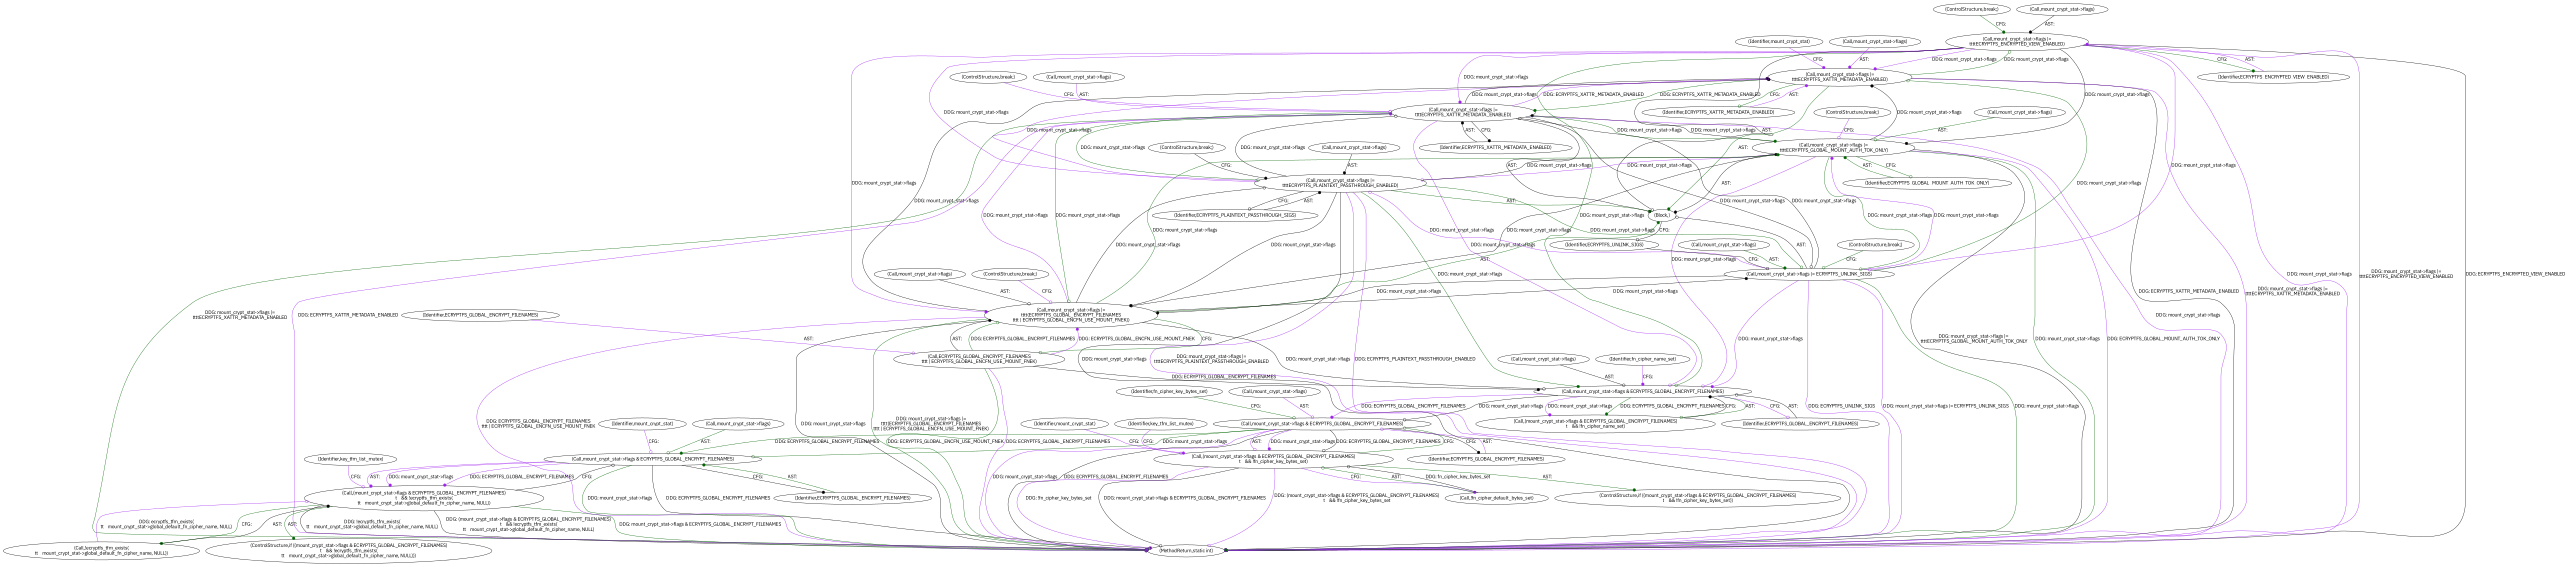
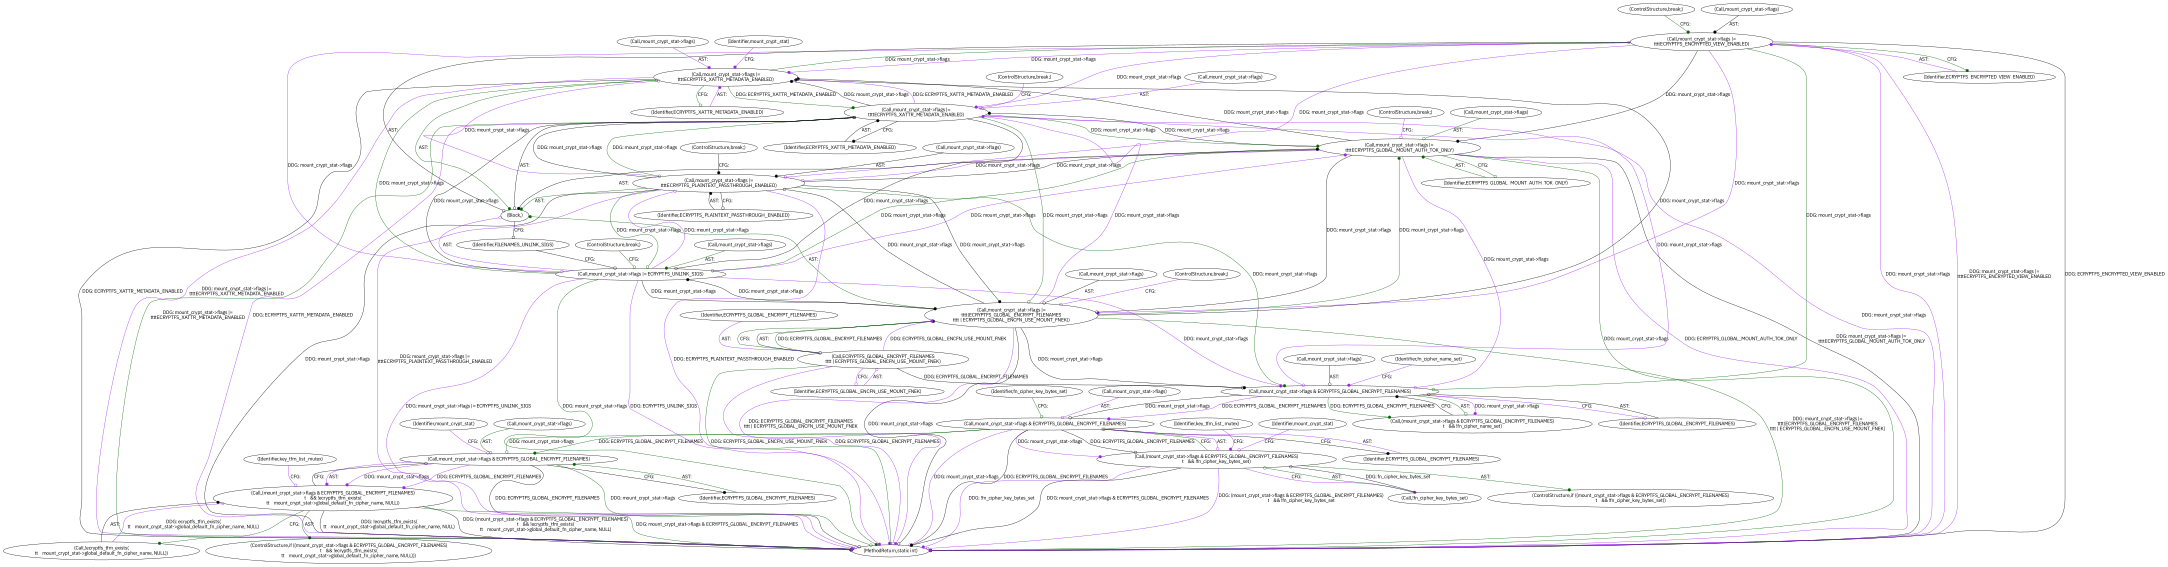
node "(Identifier,ECRYPTFS_PLAINTEXT_PASSTHROUGH_SIGS)": label "(Identifier,ECRYPTFS_PLAINTEXT_PASSTHROUGH_SIGS)" -> "(Identifier,ECRYPTFS_PLAINTEXT_PASSTHROUGH_ENABLED)"
edge "(Call,mount_crypt_stat->flags |= ECRYPTFS_UNLINK_SIGS)" -> "(Block,)": color black -> purple
node "(Identifier,ECRYPTFS_UNLINK_SIGS)": label "(Identifier,ECRYPTFS_UNLINK_SIGS)" -> "(Identifier,FILENAMES_UNLINK_SIGS)"
node "(Identifier,ECRYPTFS_GLOBAL_ENCFN_USE_MOUNT_FNEK)": added
node "(Call,!fn_cipher_default_bytes_set)": label "(Call,!fn_cipher_default_bytes_set)" -> "(Call,!fn_cipher_key_bytes_set)"
